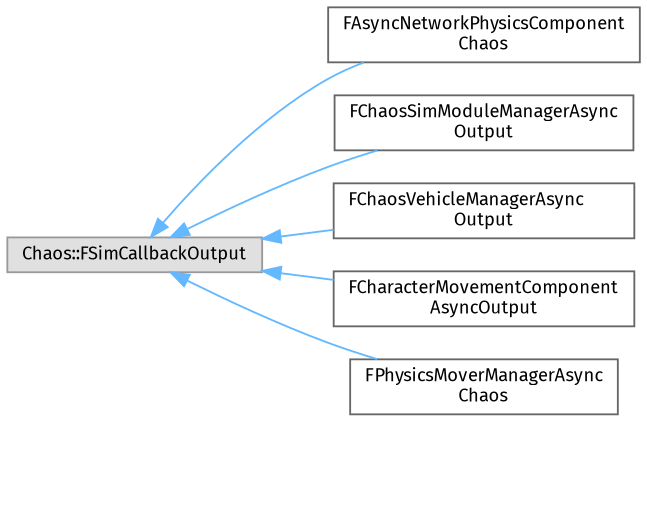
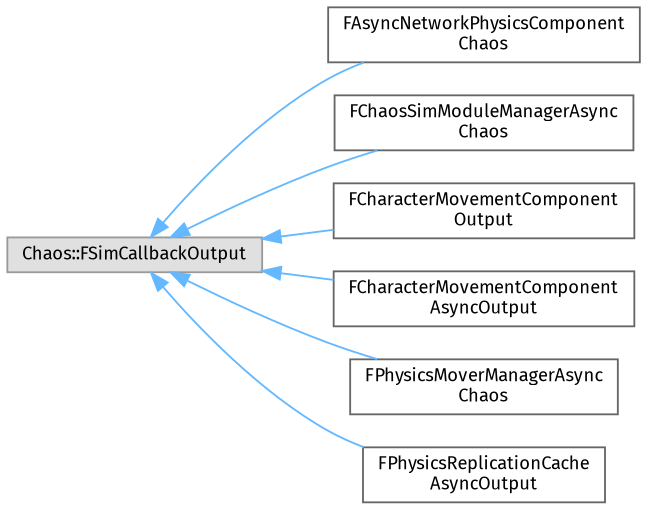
node "FChaosSimModuleManagerAsync Output": label "FChaosSimModuleManagerAsync Output" -> "FChaosSimModuleManagerAsync Chaos"
node "FChaosVehicleManagerAsync Output": label "FChaosVehicleManagerAsync Output" -> "FCharacterMovementComponent Output"
node "FPhysicsReplicationCache AsyncOutput": added
